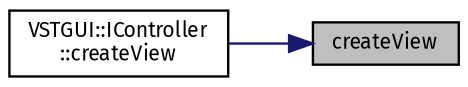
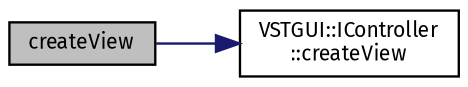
edge "VSTGUI::IController ::createView" -> "createView": reversed
